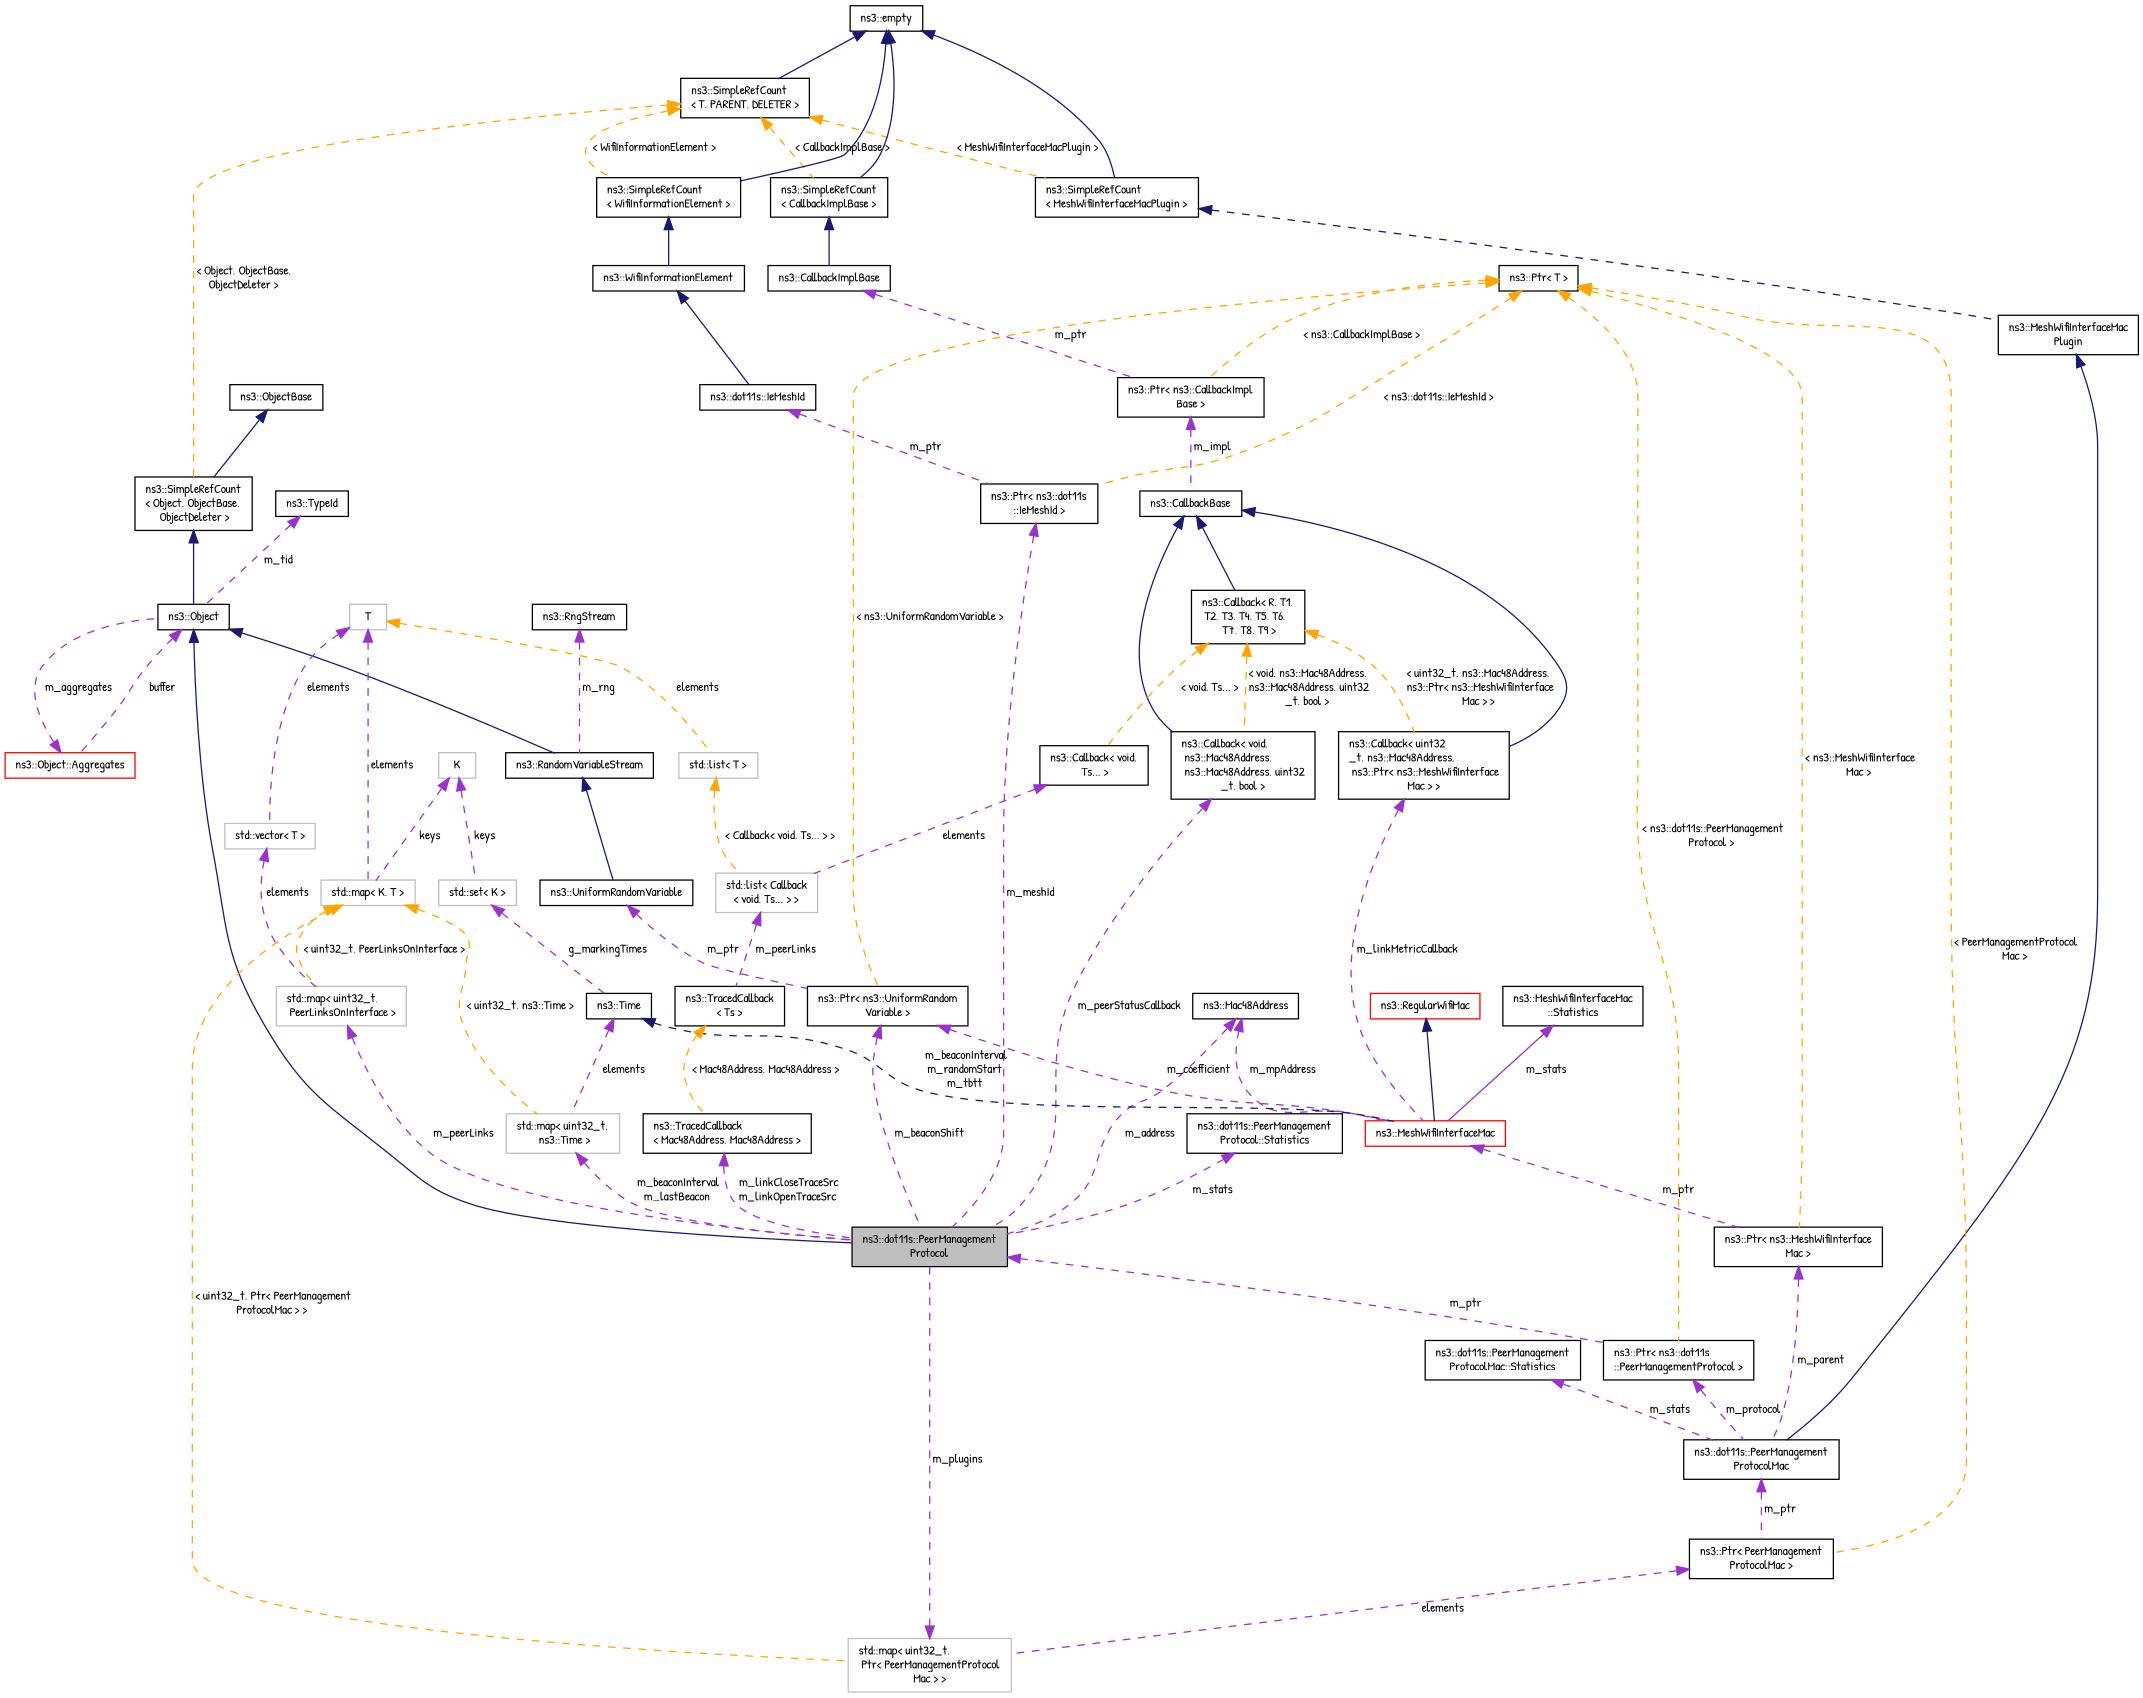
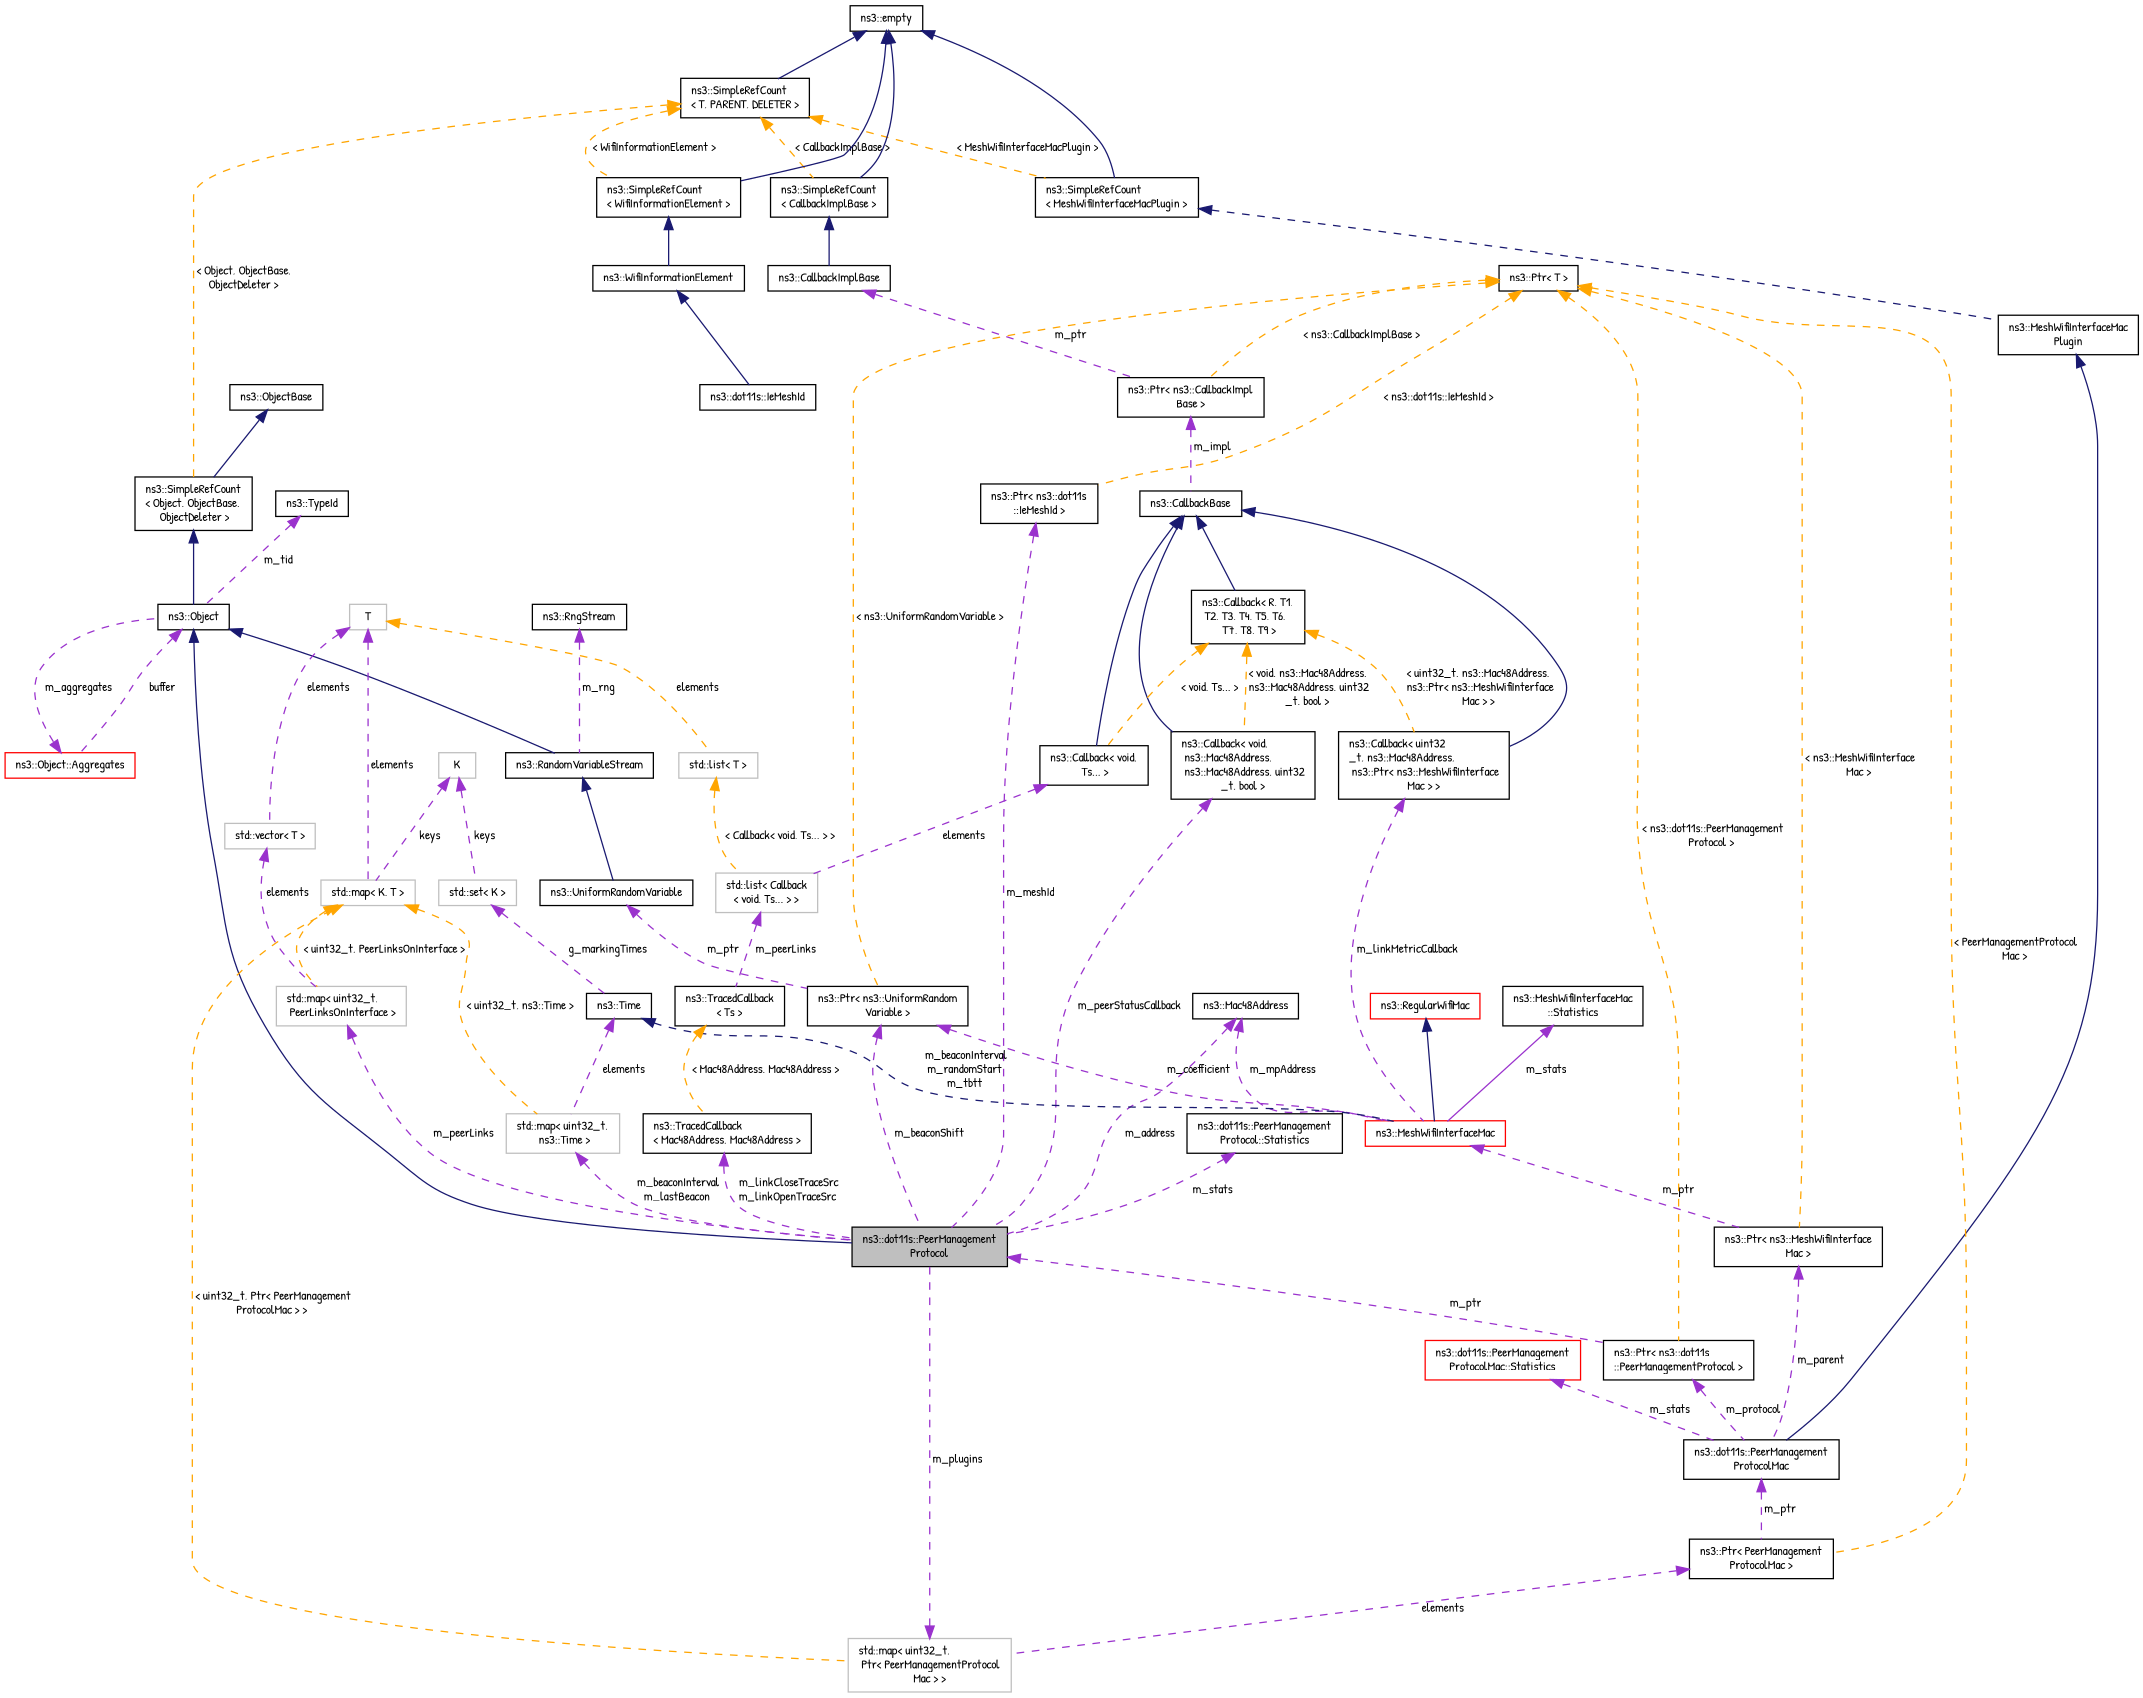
edge "ns3::Ptr< ns3::dot11s ::IeMeshId >" -> "ns3::dot11s::IeMeshId": removed, label "m_ptr"
edge "ns3::Callback< void, Ts... >" -> "ns3::CallbackBase": added
node "ns3::dot11s::PeerManagement ProtocolMac::Statistics": color black -> red
